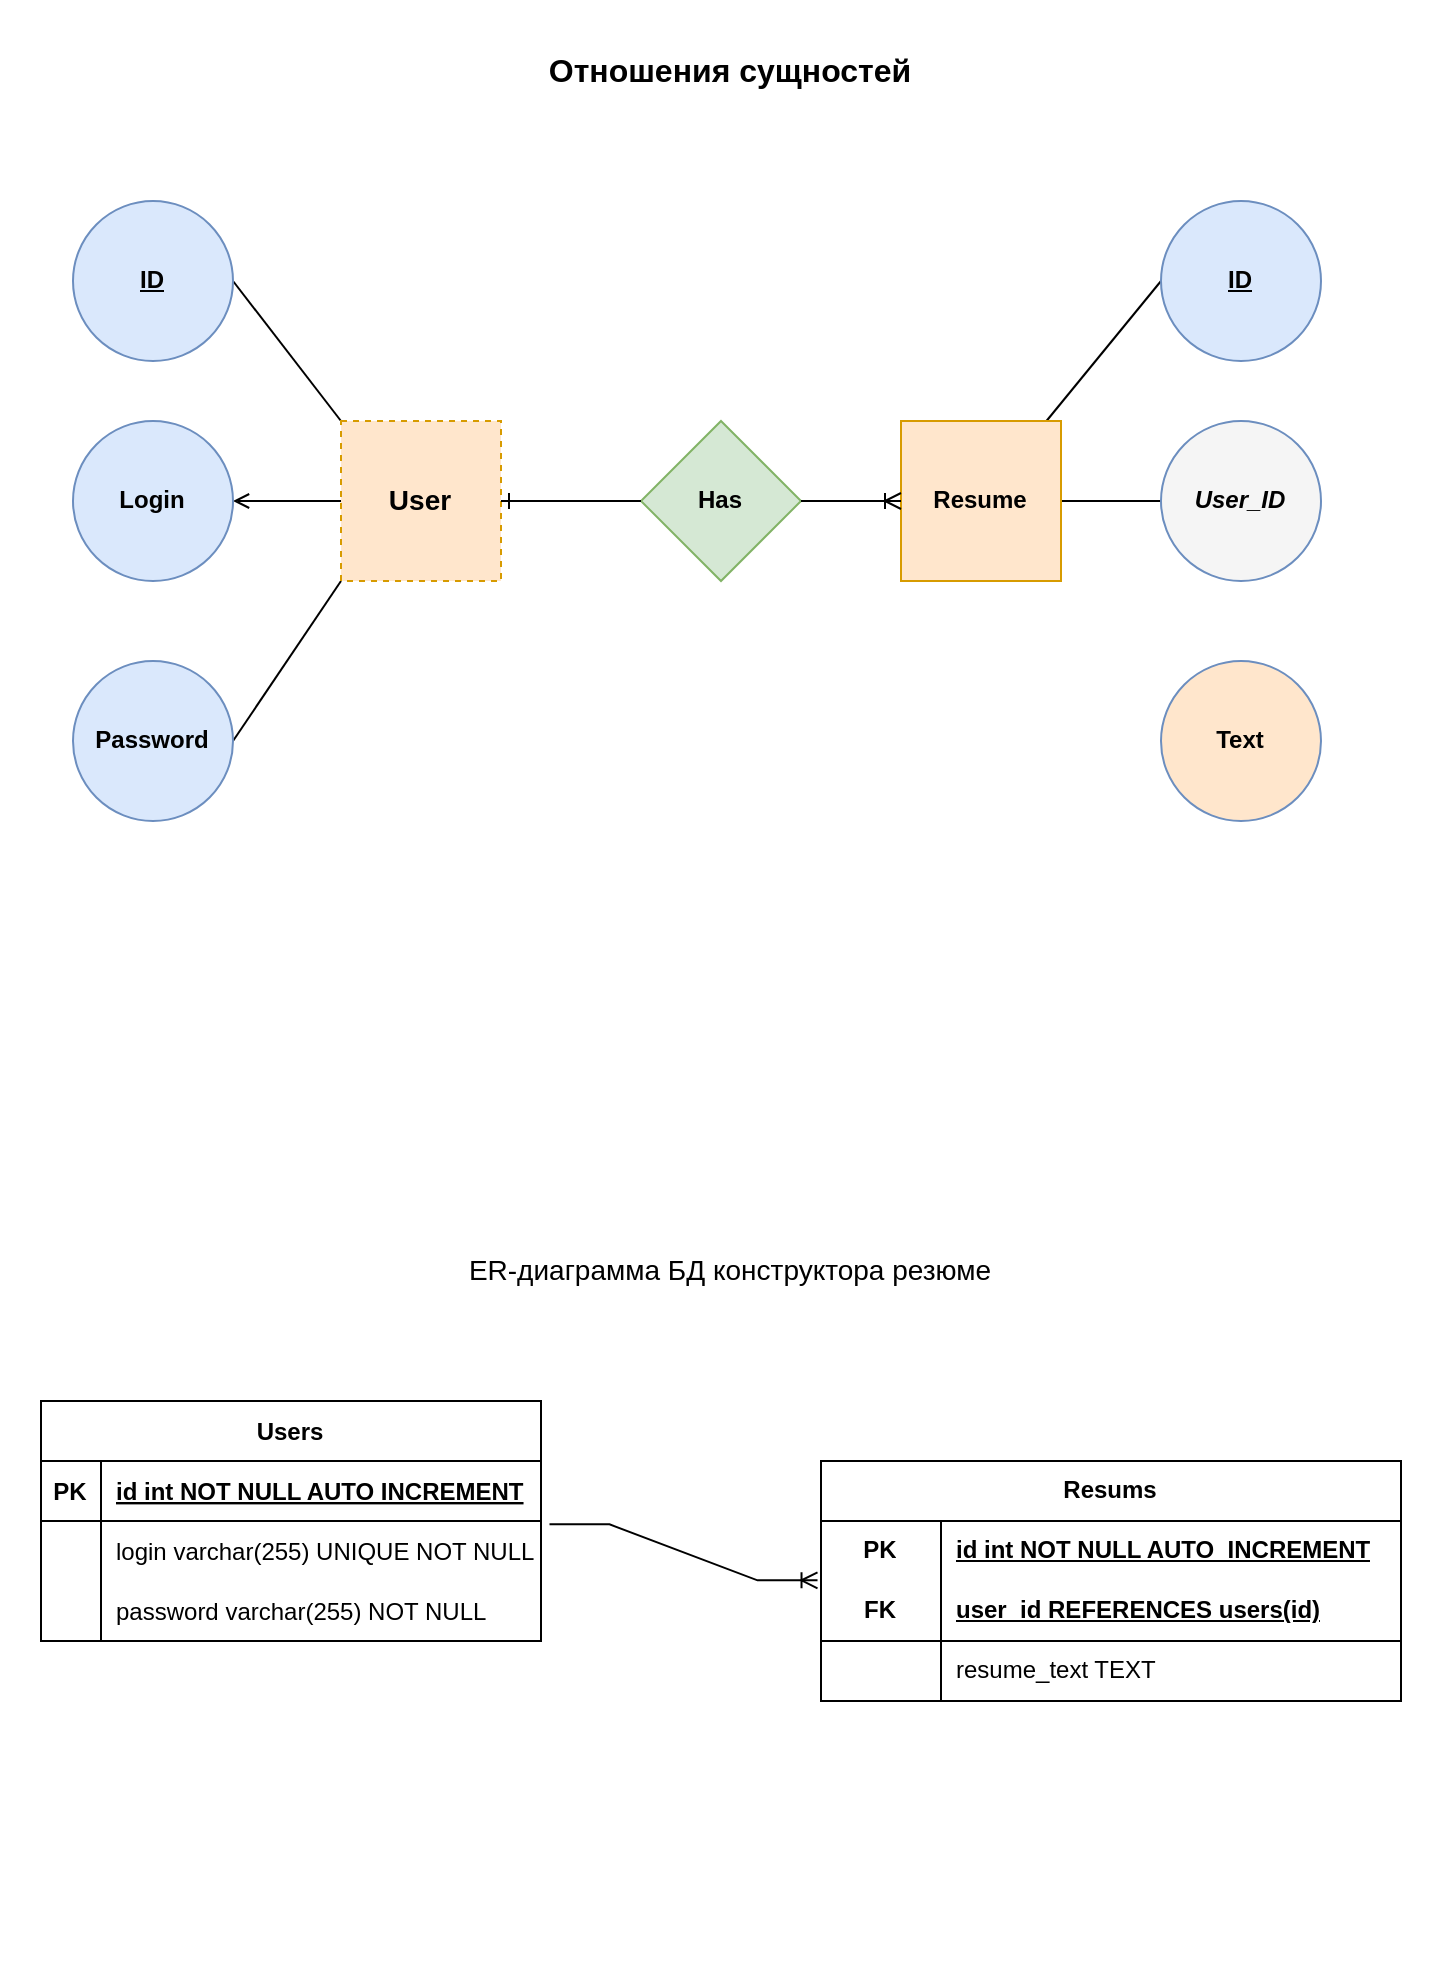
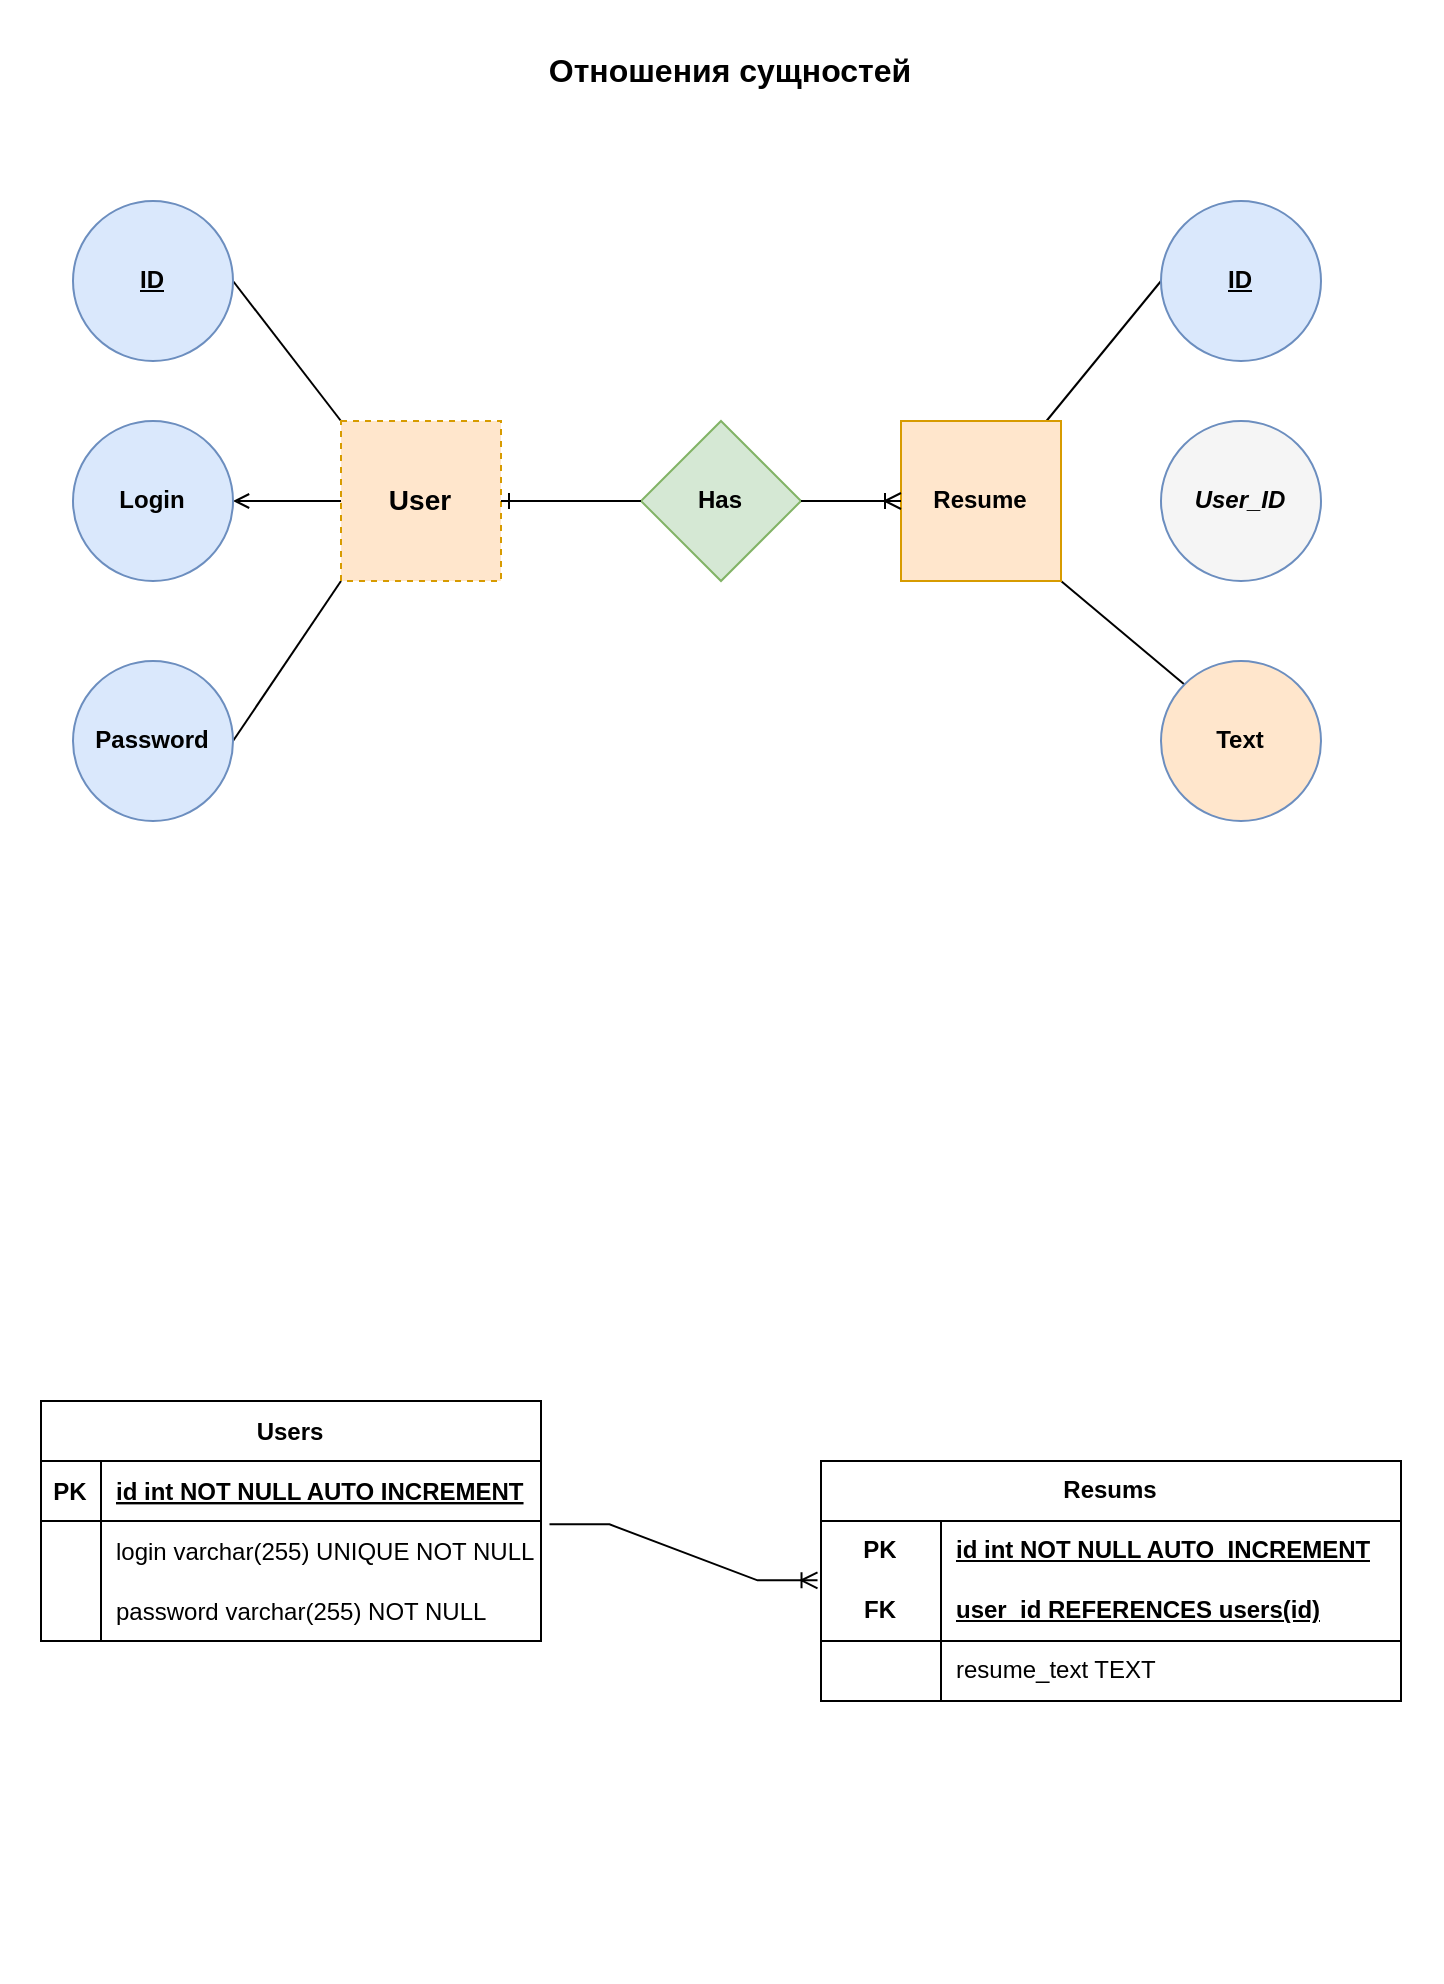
edge "Resume" -- "User_ID": removed
edge "Resume" -- "Text": added
node "ER-диаграмма БД конструктора резюме": removed
